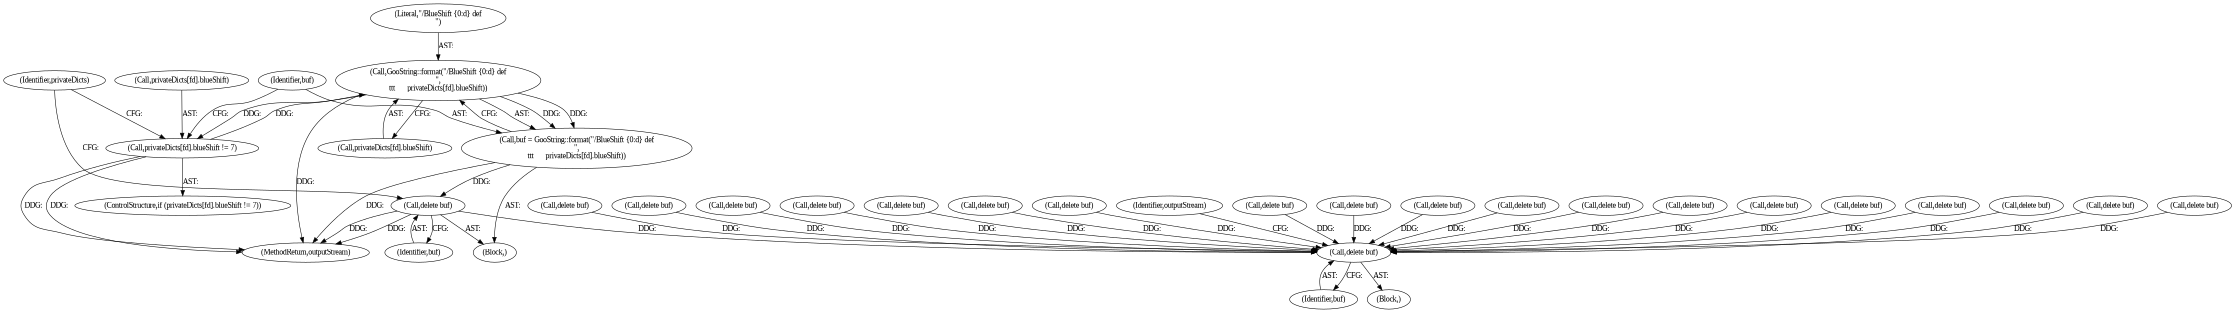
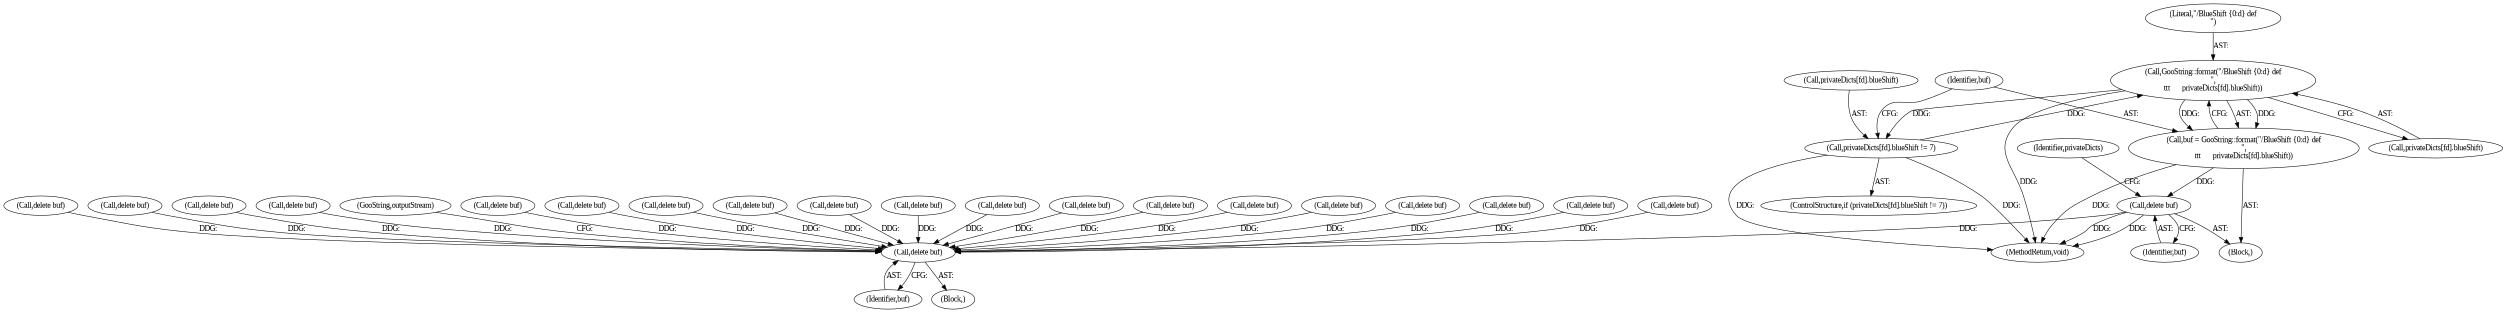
edge "(Identifier,privateDicts)" -> "(Call,privateDicts[fd].blueShift != 7)": removed, label "CFG:"
node "(Identifier,outputStream)": label "(Identifier,outputStream)" -> "(GooString,outputStream)"
node "(MethodReturn,outputStream)": label "(MethodReturn,outputStream)" -> "(MethodReturn,void)"
